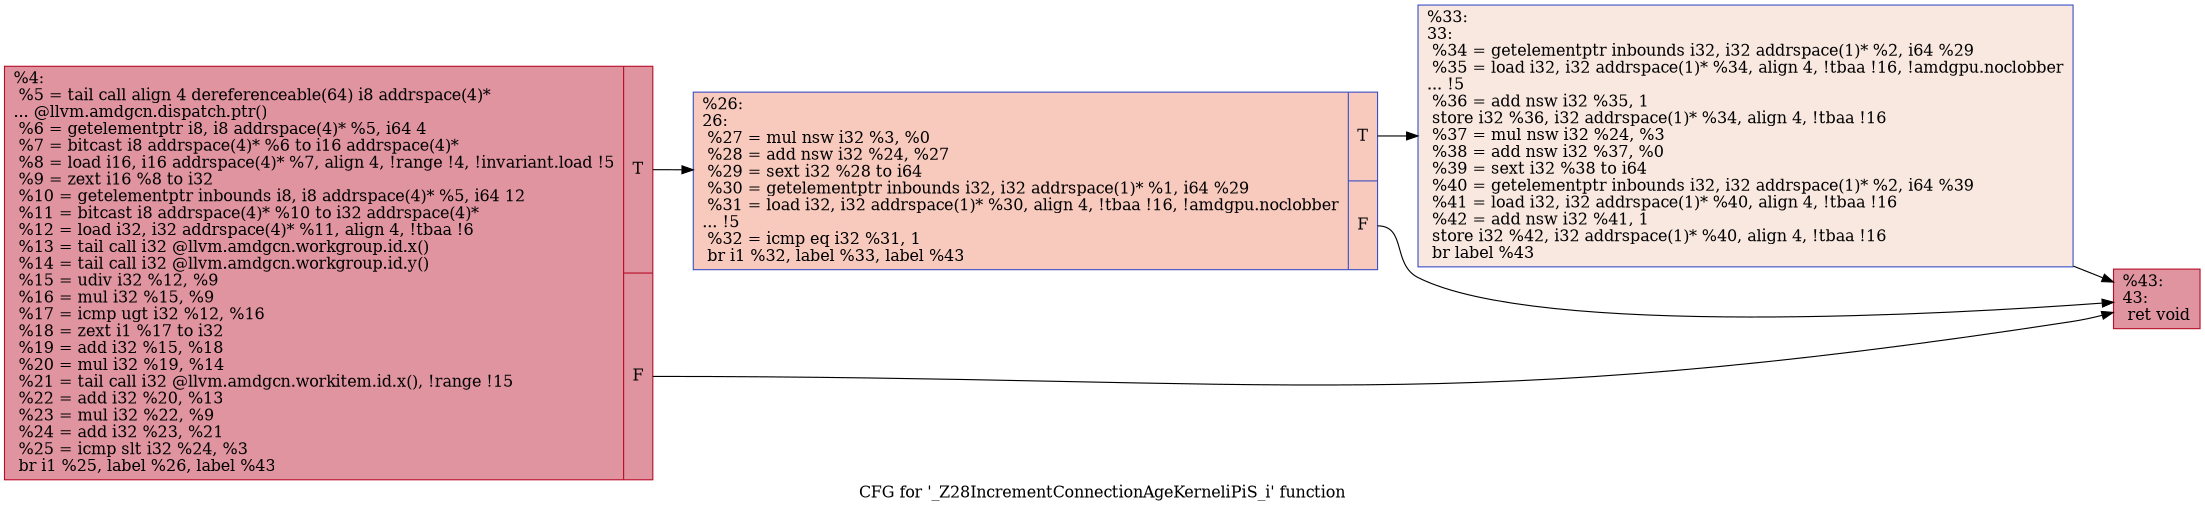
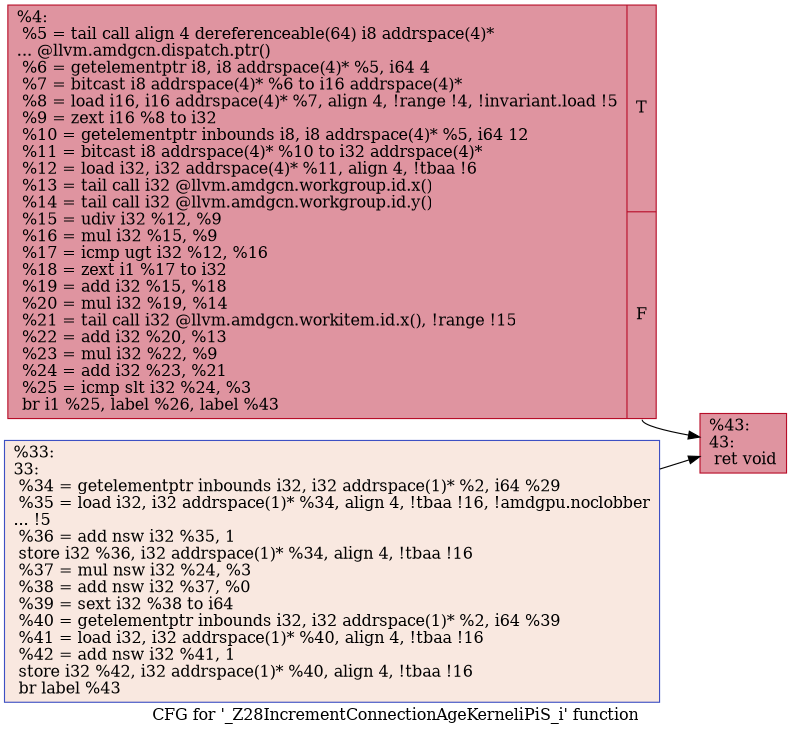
node "%26:": removed
